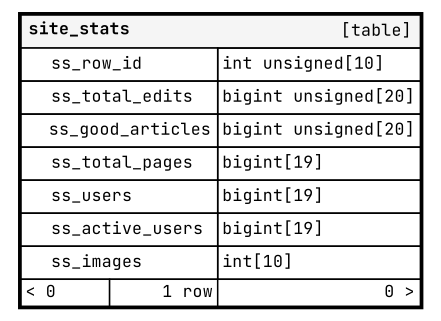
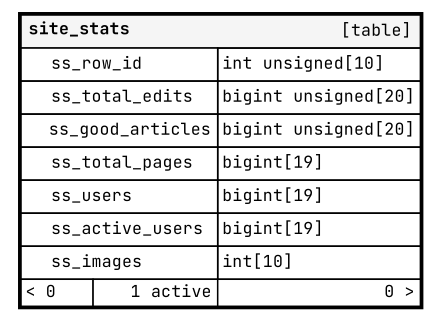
node "site_stats": text "1 row" -> "1 active"
